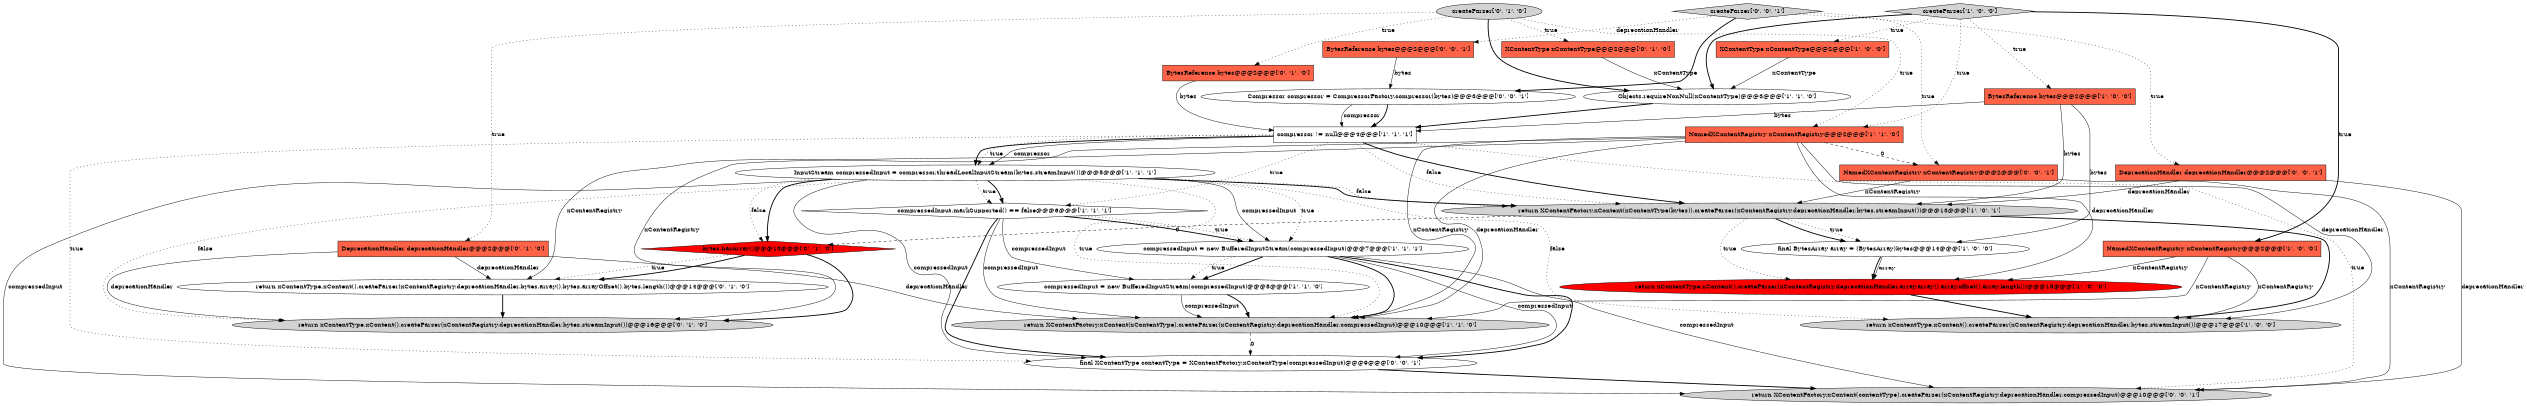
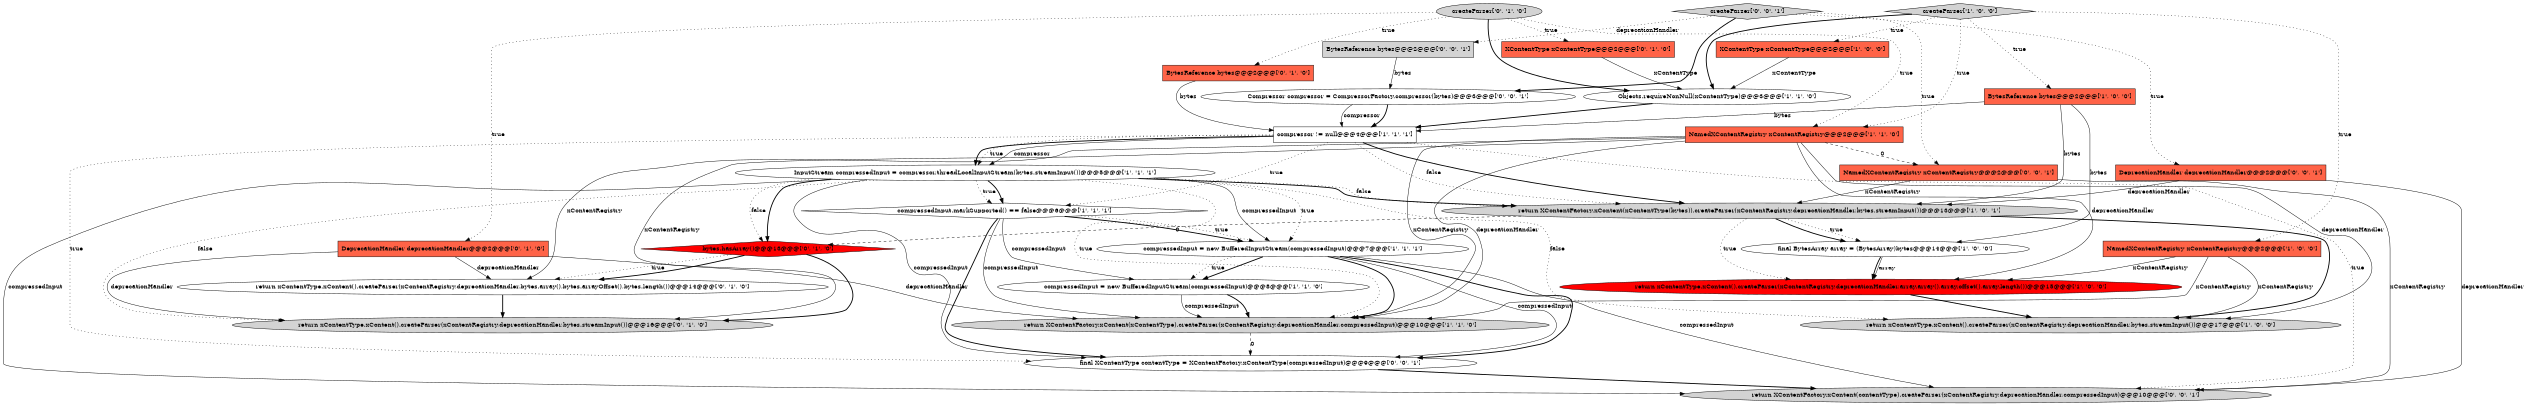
edge "createParser['1', '0', '0']" -> "NamedXContentRegistry xContentRegistry@@@2@@@['1', '0', '0']": style bold -> dotted
node "BytesReference bytes@@@2@@@['0', '0', '1']": fillcolor tomato -> lightgray
